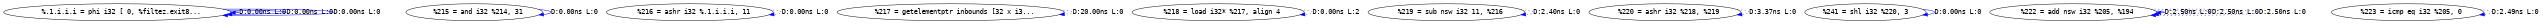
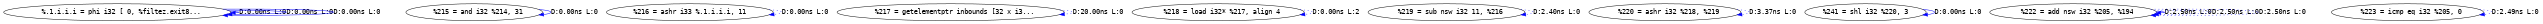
node "%216 = ashr i32 %.1.i.i.i, 11": label "%216 = ashr i32 %.1.i.i.i, 11" -> "%216 = ashr i33 %.1.i.i.i, 11"
